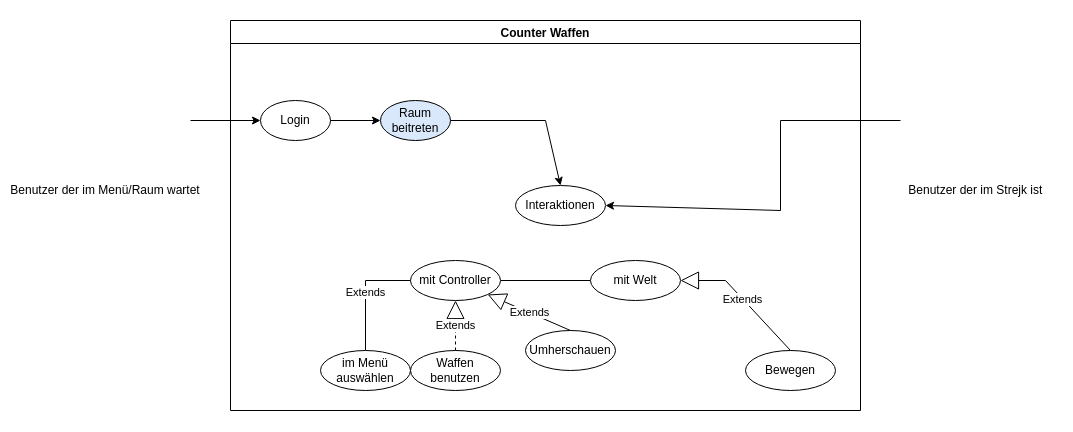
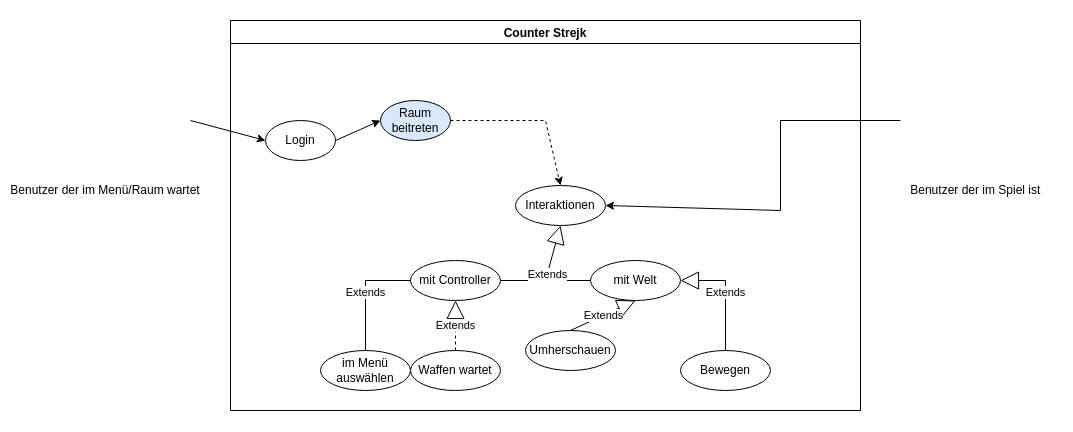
node "Counter Waffen": label "Counter Waffen" -> "Counter Strejk"
node "Login": moved (296, 121) -> (301, 141)
edge "Raum beitreten" -> "Interaktionen": style solid -> dashed
node "Benutzer der im Strejk ist": label "Benutzer der im Strejk ist" -> "Benutzer der im Spiel ist"
edge "mit Controller" -> "Interaktionen": added, label "Extends"
edge "Umherschauen" -> "mit Controller": now "Umherschauen" -> "mit Welt"
node "Waffen benutzen": label "Waffen benutzen" -> "Waffen wartet"
node "Bewegen": moved (791, 371) -> (726, 371)
